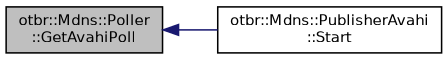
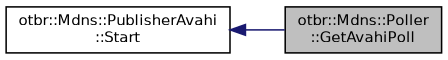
edge "otbr::Mdns::PublisherAvahi ::Start" -> "otbr::Mdns::Poller ::GetAvahiPoll": reversed
